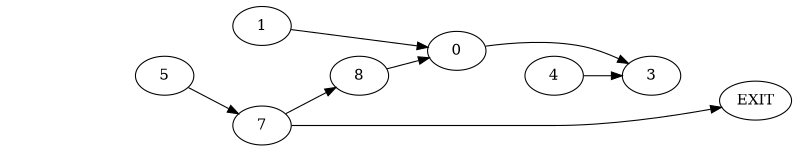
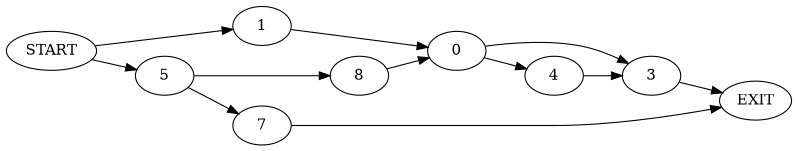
node "START": added
edge "0" -> "4": added
edge "3" -> "EXIT": added
edge "7" -> "8": now "5" -> "8"
